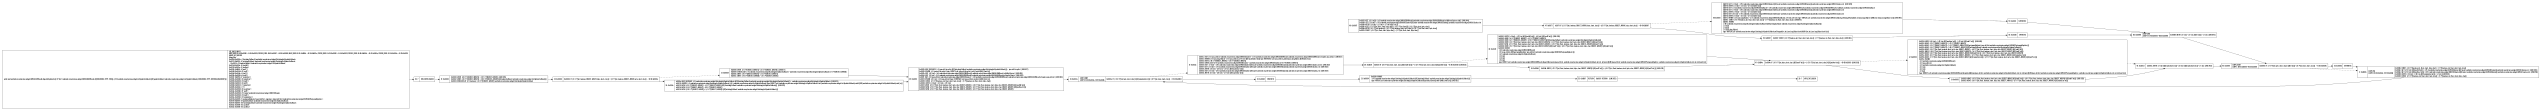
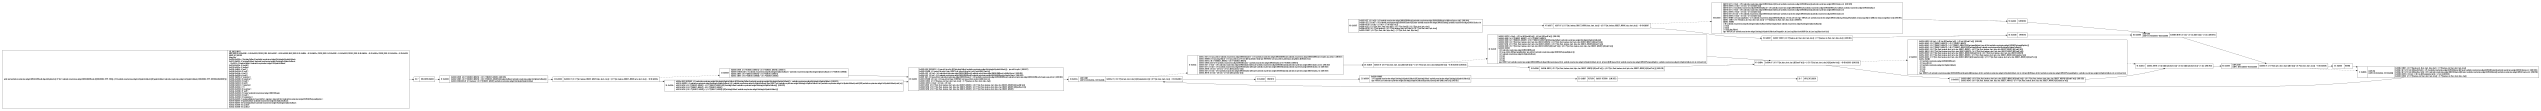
node "55: 0x008b": text "SYNTHETIC" -> "INVOKE"
